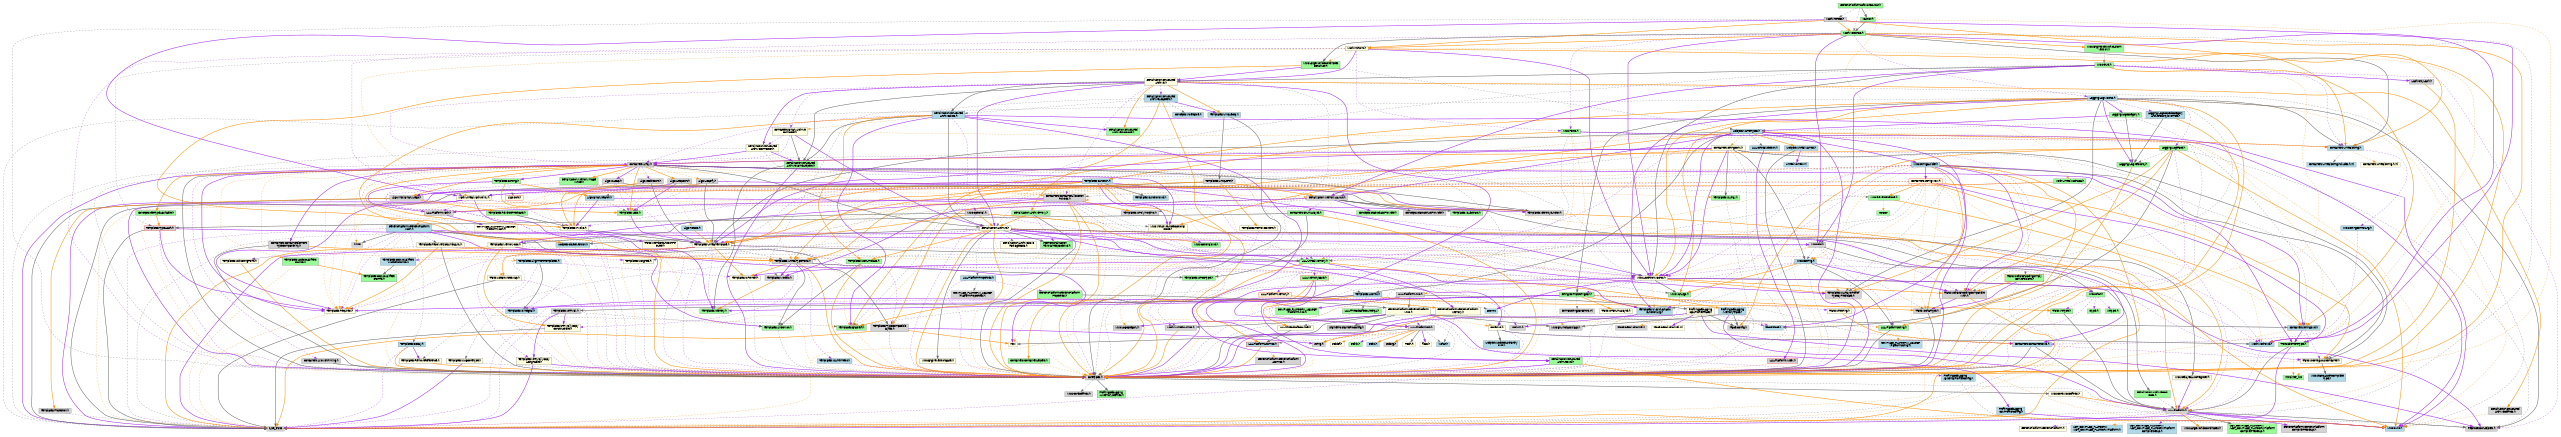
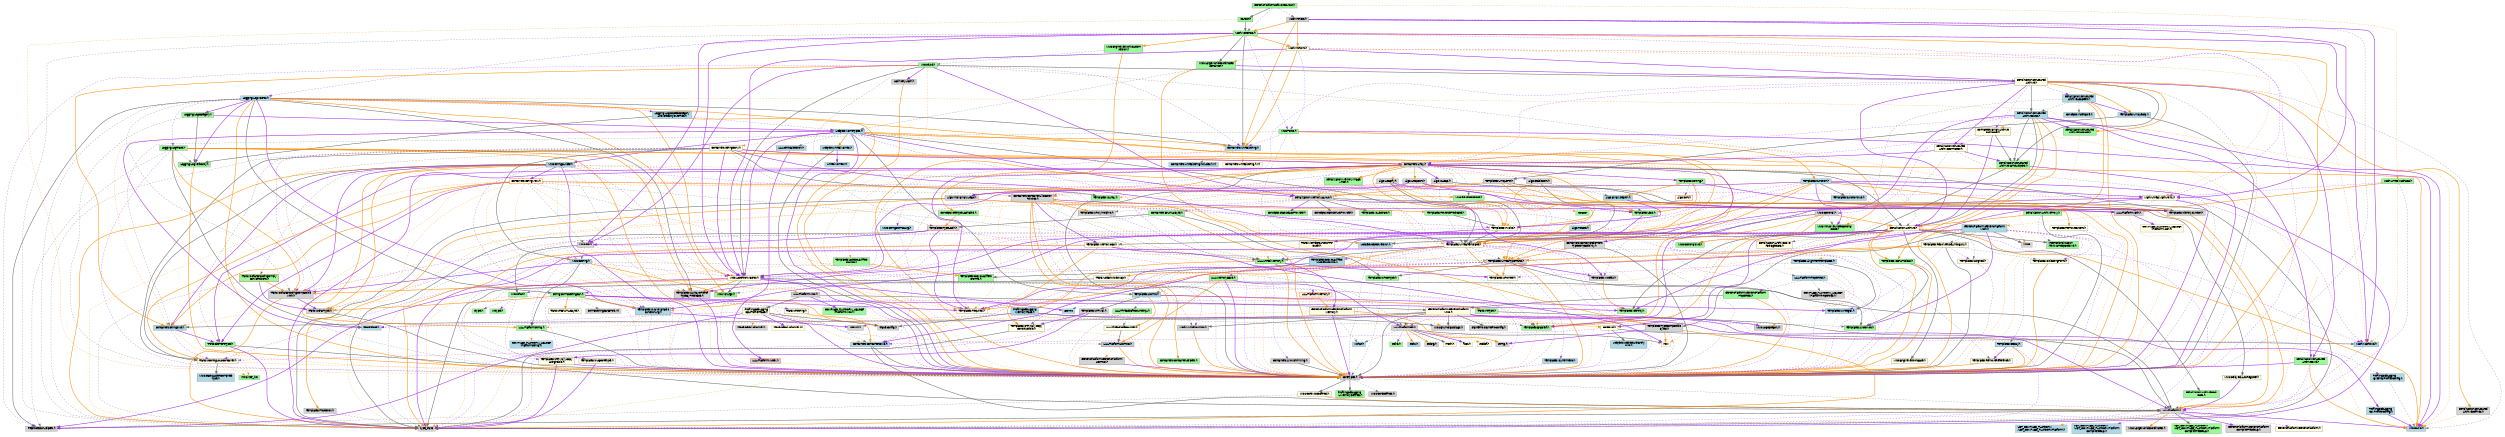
edge "Containers/Array.h" -> "Misc/IntrusiveUnsetOptional State.h": removed
node "Misc/IntrusiveUnsetOptional State.h": fillcolor lightyellow -> palegreen
